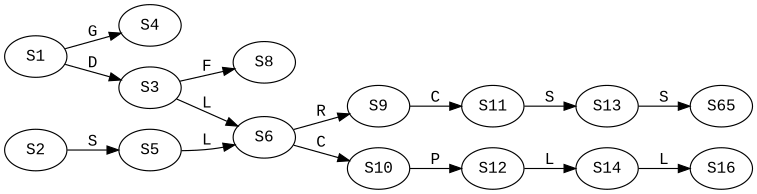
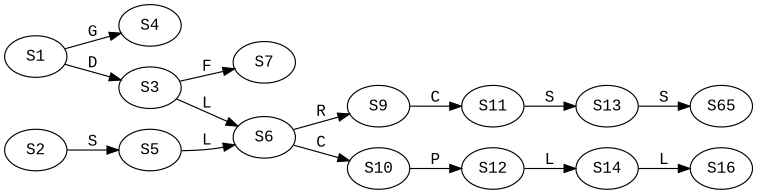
node "S8": label "S8" -> "S7"
